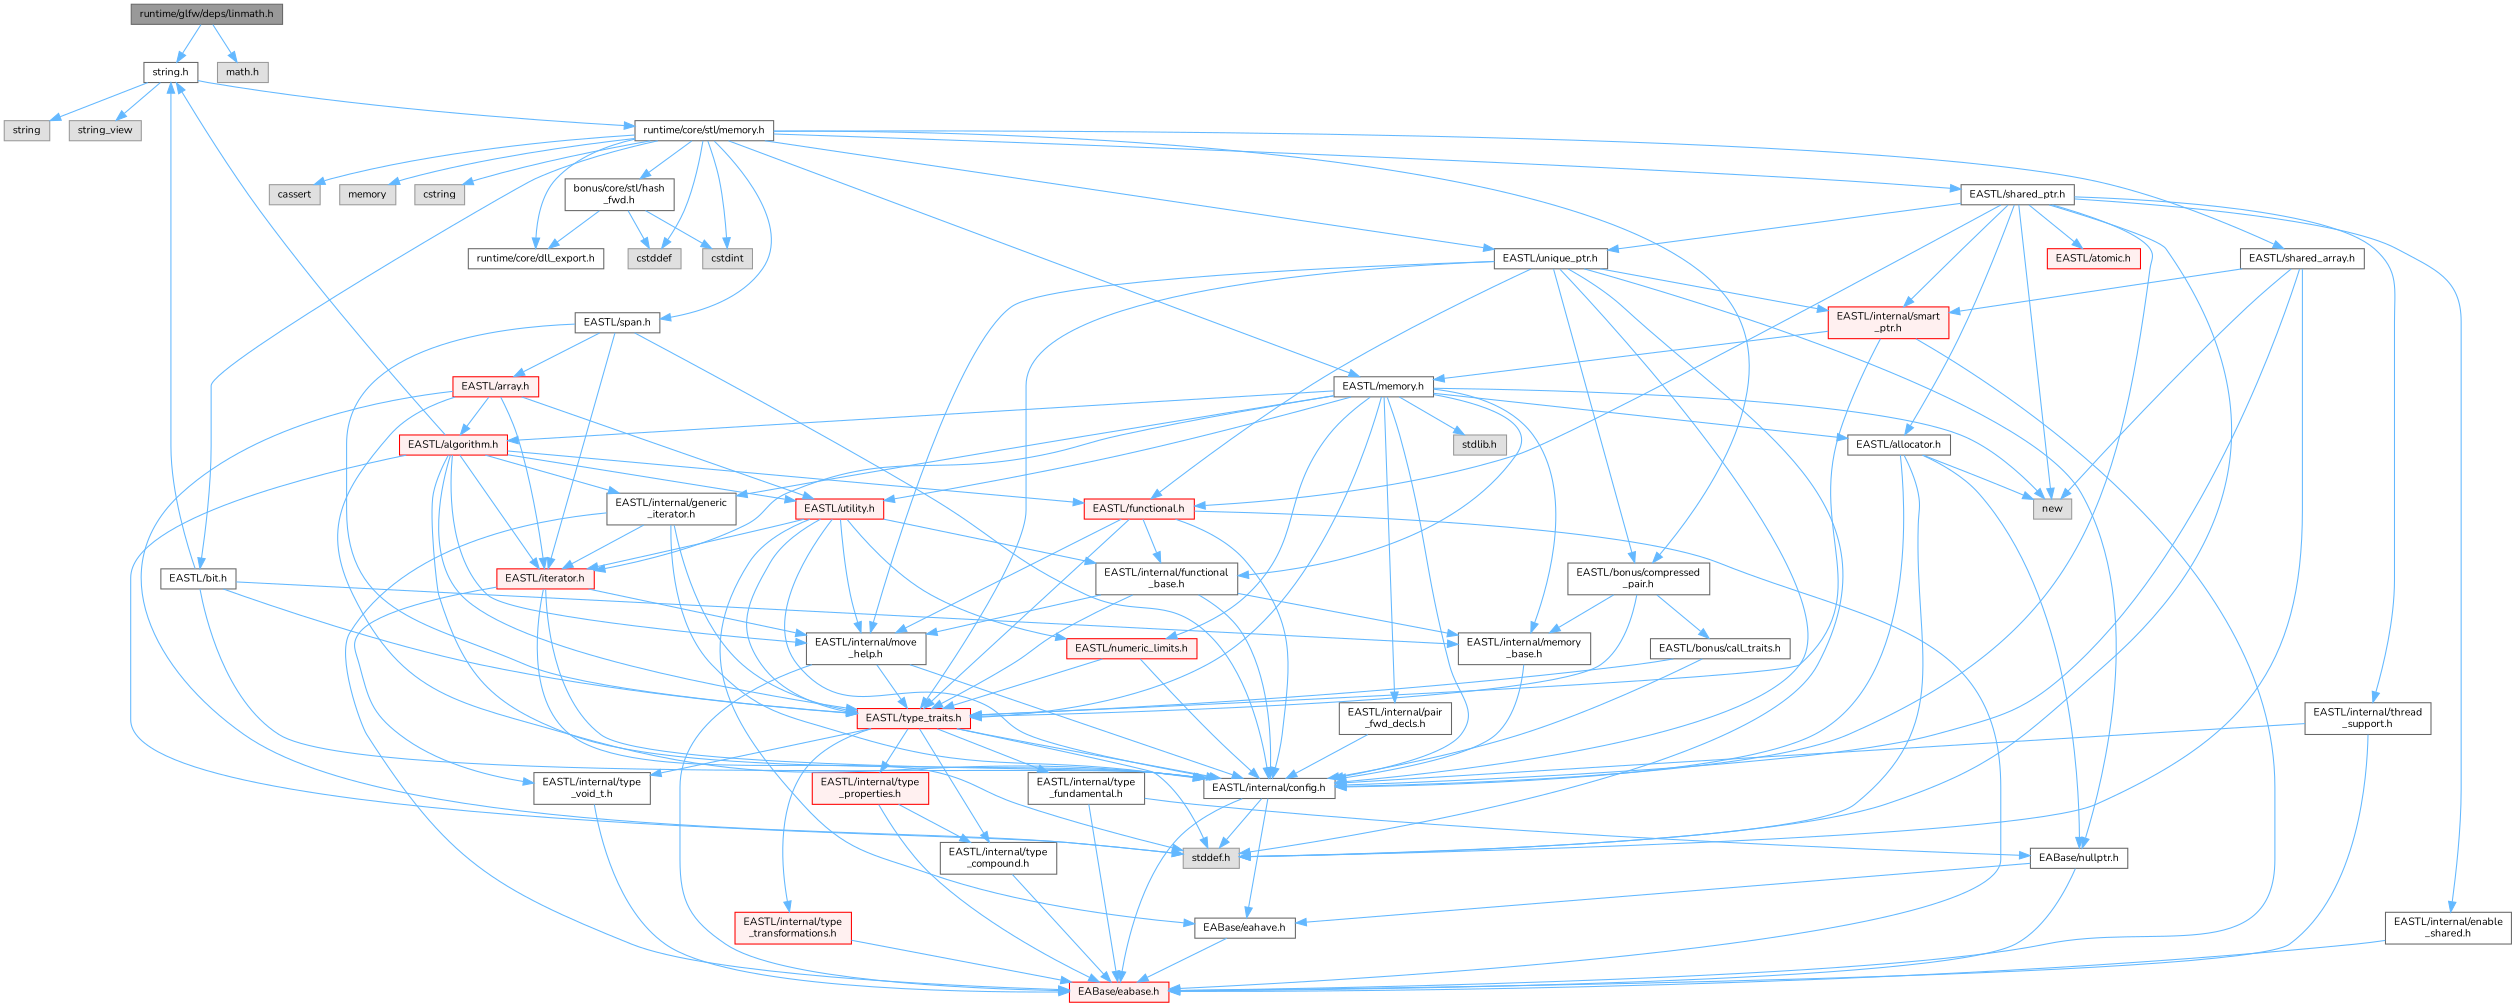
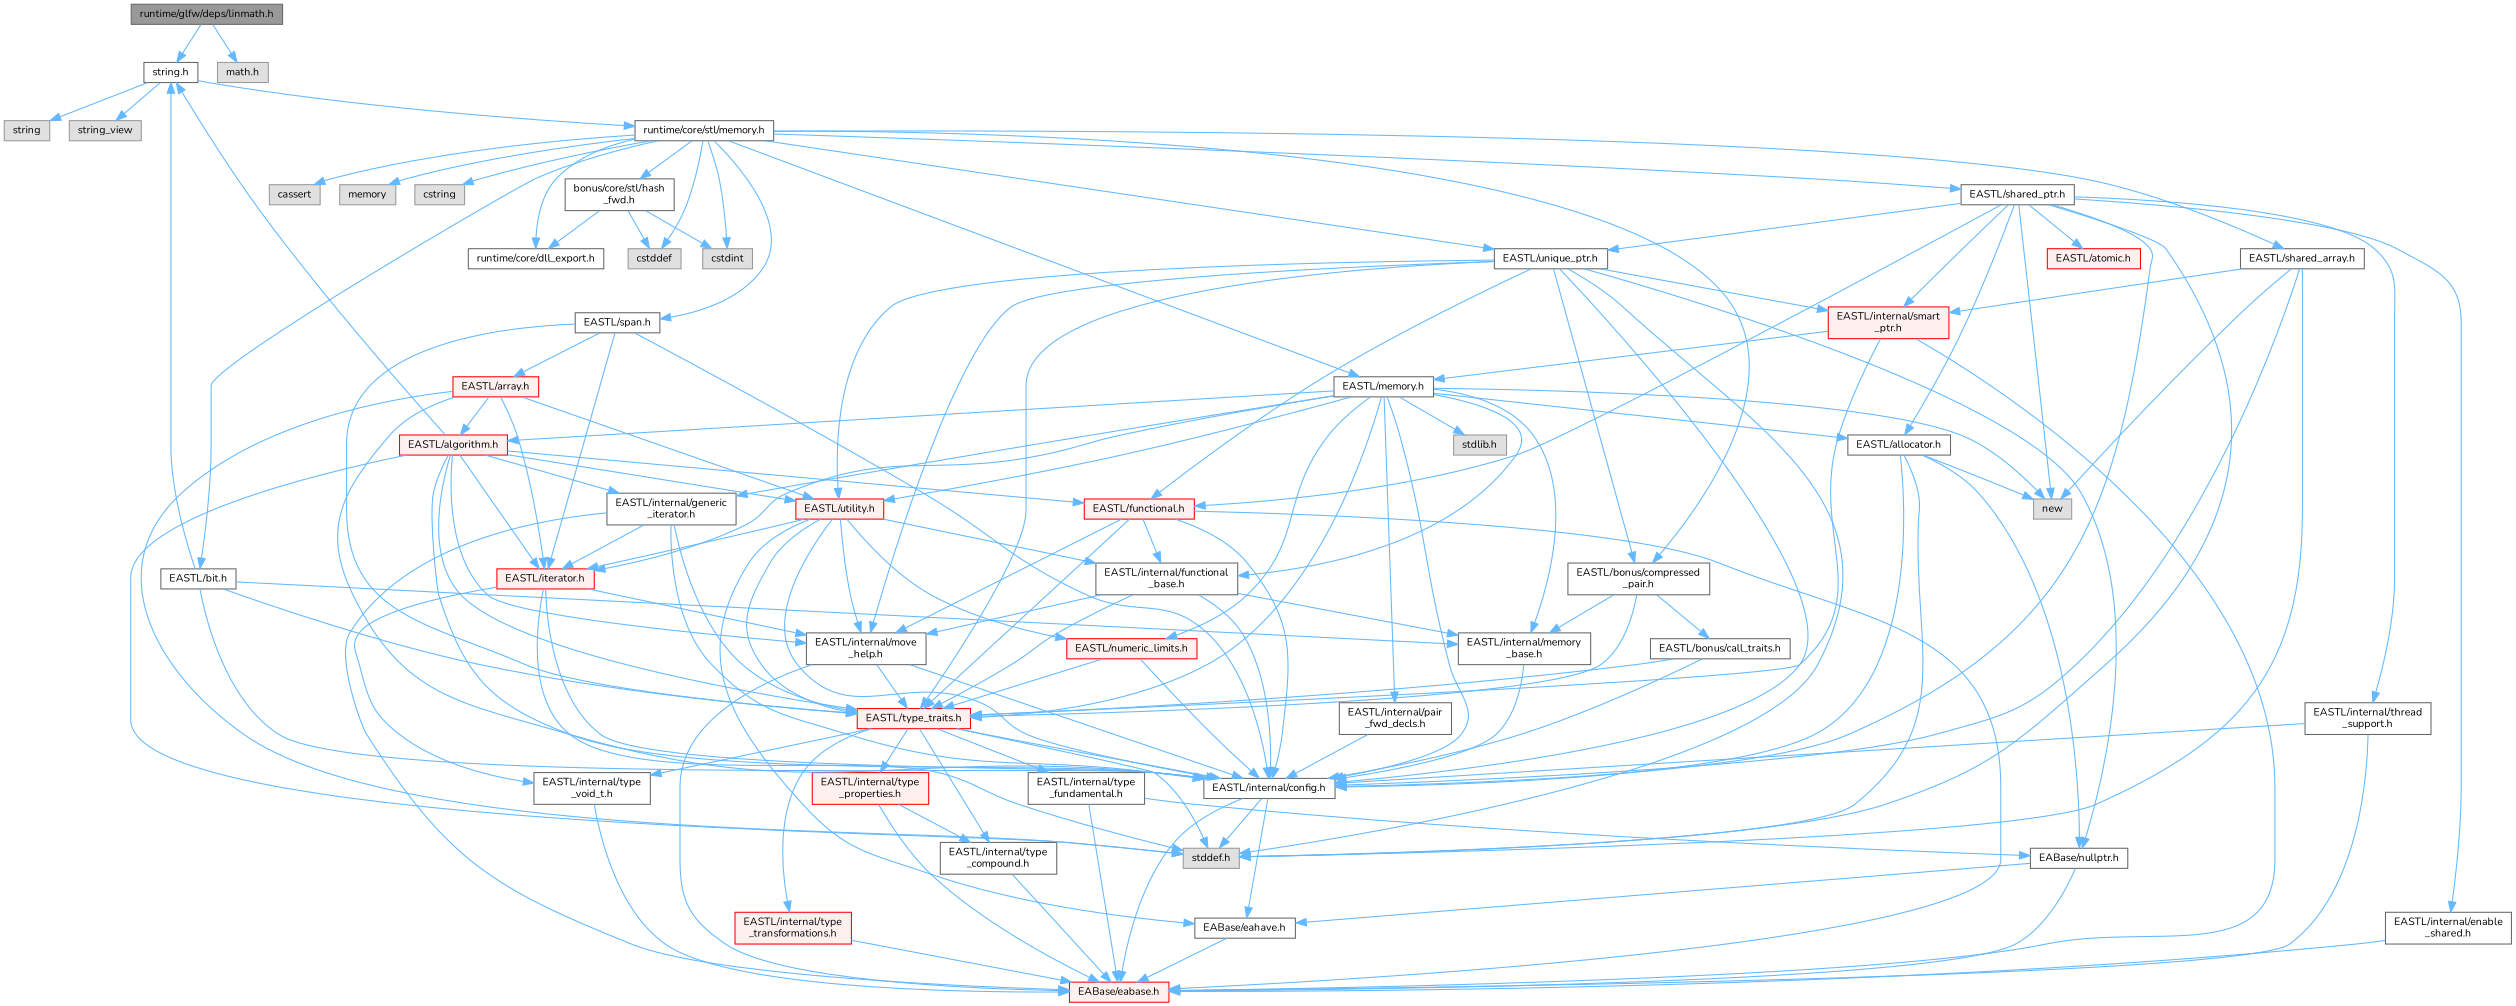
edge "EASTL/unique_ptr.h" -> "EASTL/utility.h": added
